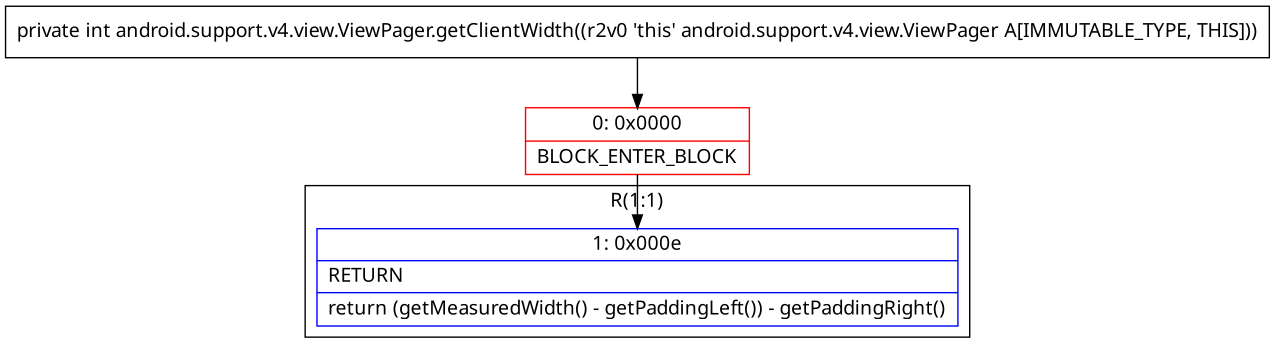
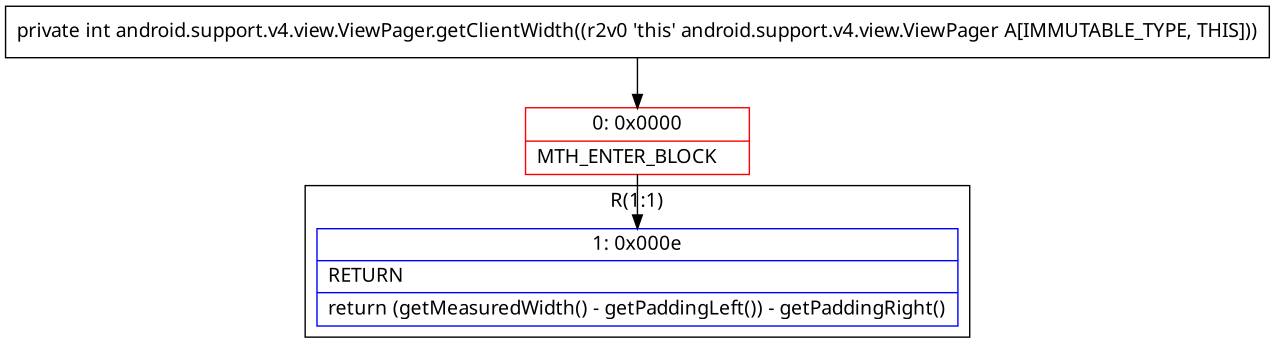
node "0: 0x0000": text "BLOCK_ENTER_BLOCK" -> "MTH_ENTER_BLOCK"
